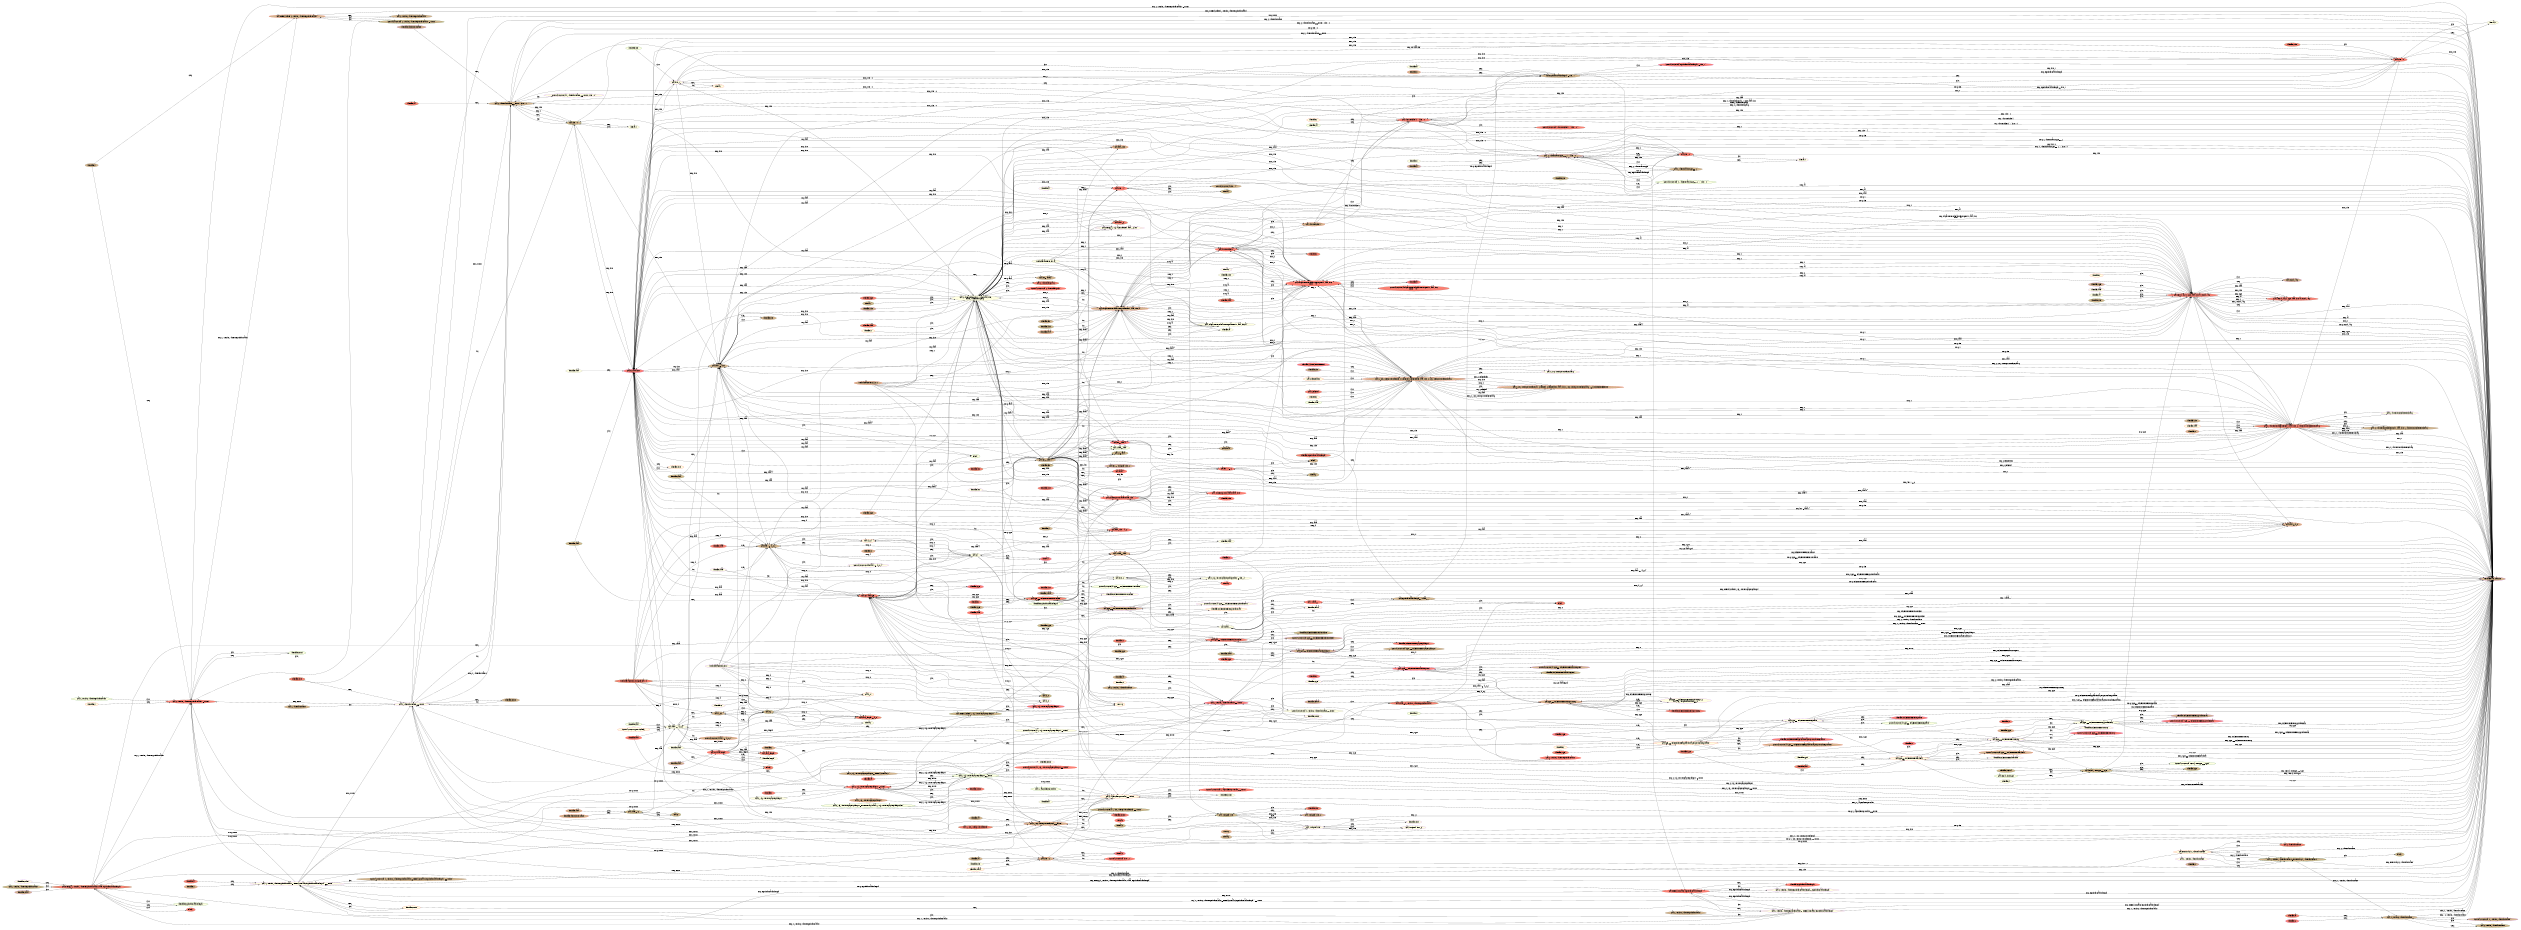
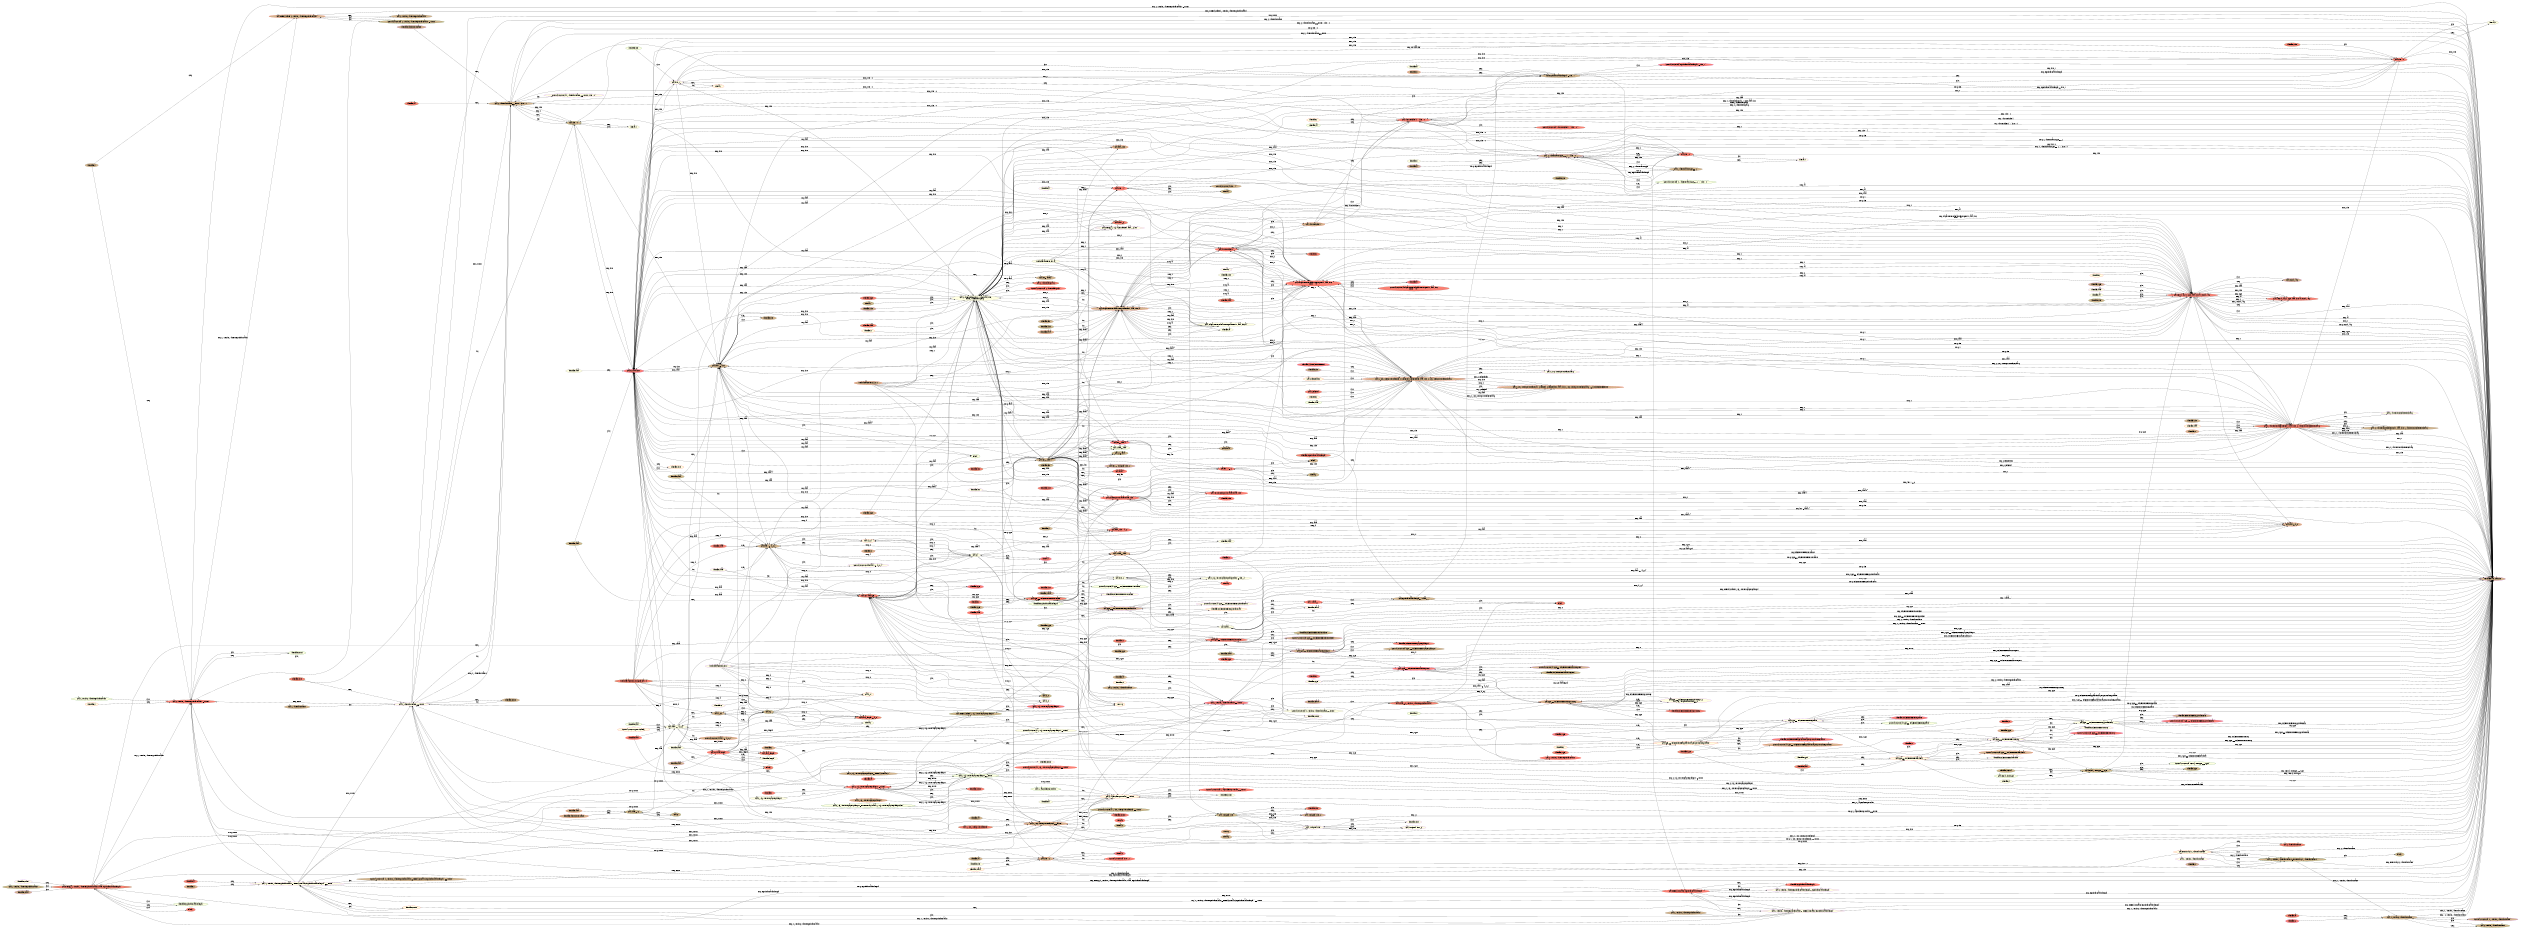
node "(Call,!ssl_next_proto_validate(data, size))": label "(Call,!ssl_next_proto_validate(data, size))" -> "(Call,!server_next_proto_validate(data, size))"
node "(Identifier,TLSEXT_TYPE_encrypt_then_mac)": label "(Identifier,TLSEXT_TYPE_encrypt_then_mac)" -> "(Identifier,ERR_TYPE_encrypt_then_mac)"
edge "(Call,type == TLSEXT_TYPE_encrypt_then_mac)" -> "(ControlStructure,if (type == TLSEXT_TYPE_encrypt_then_mac))": label "AST: " -> "DDG: 2"
